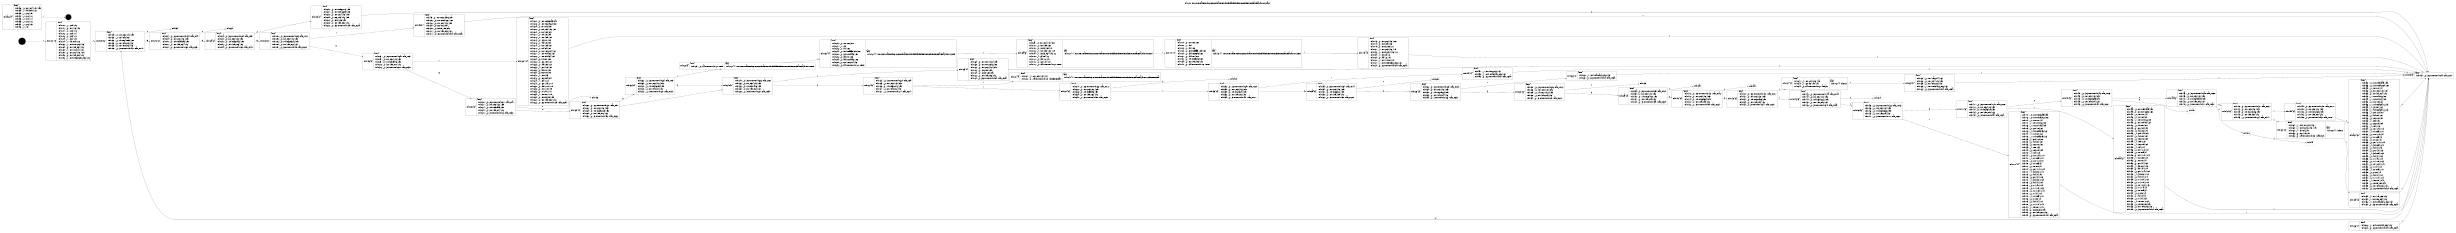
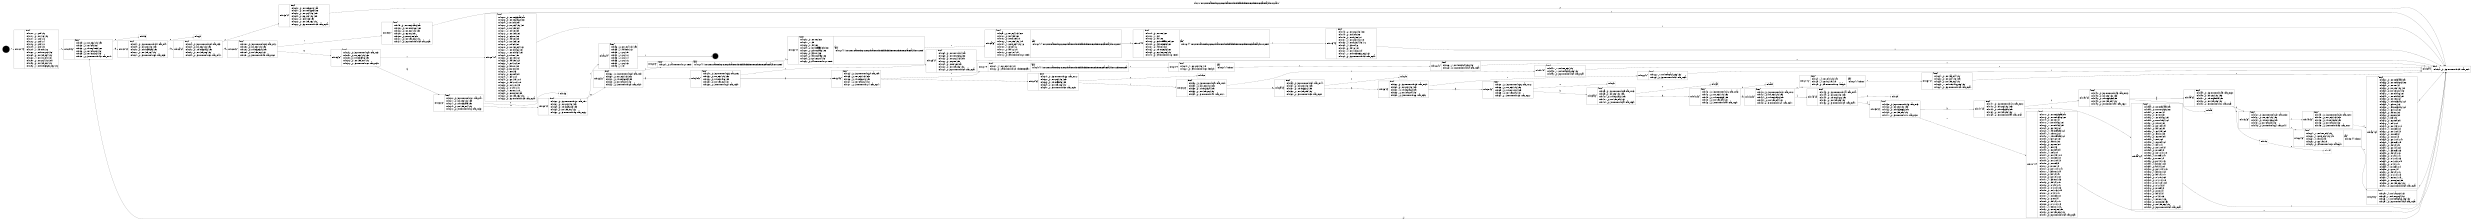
node "0x40187d [9]": added
edge "0x401322 [22]" -> "0x40134e [22]": now "0x401322 [22]" -> "0x401ac6 [19]"
